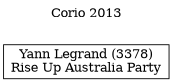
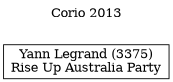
node "Yann Legrand (3378) Rise Up Australia Party": label "Yann Legrand (3378) Rise Up Australia Party" -> "Yann Legrand (3375) Rise Up Australia Party"
